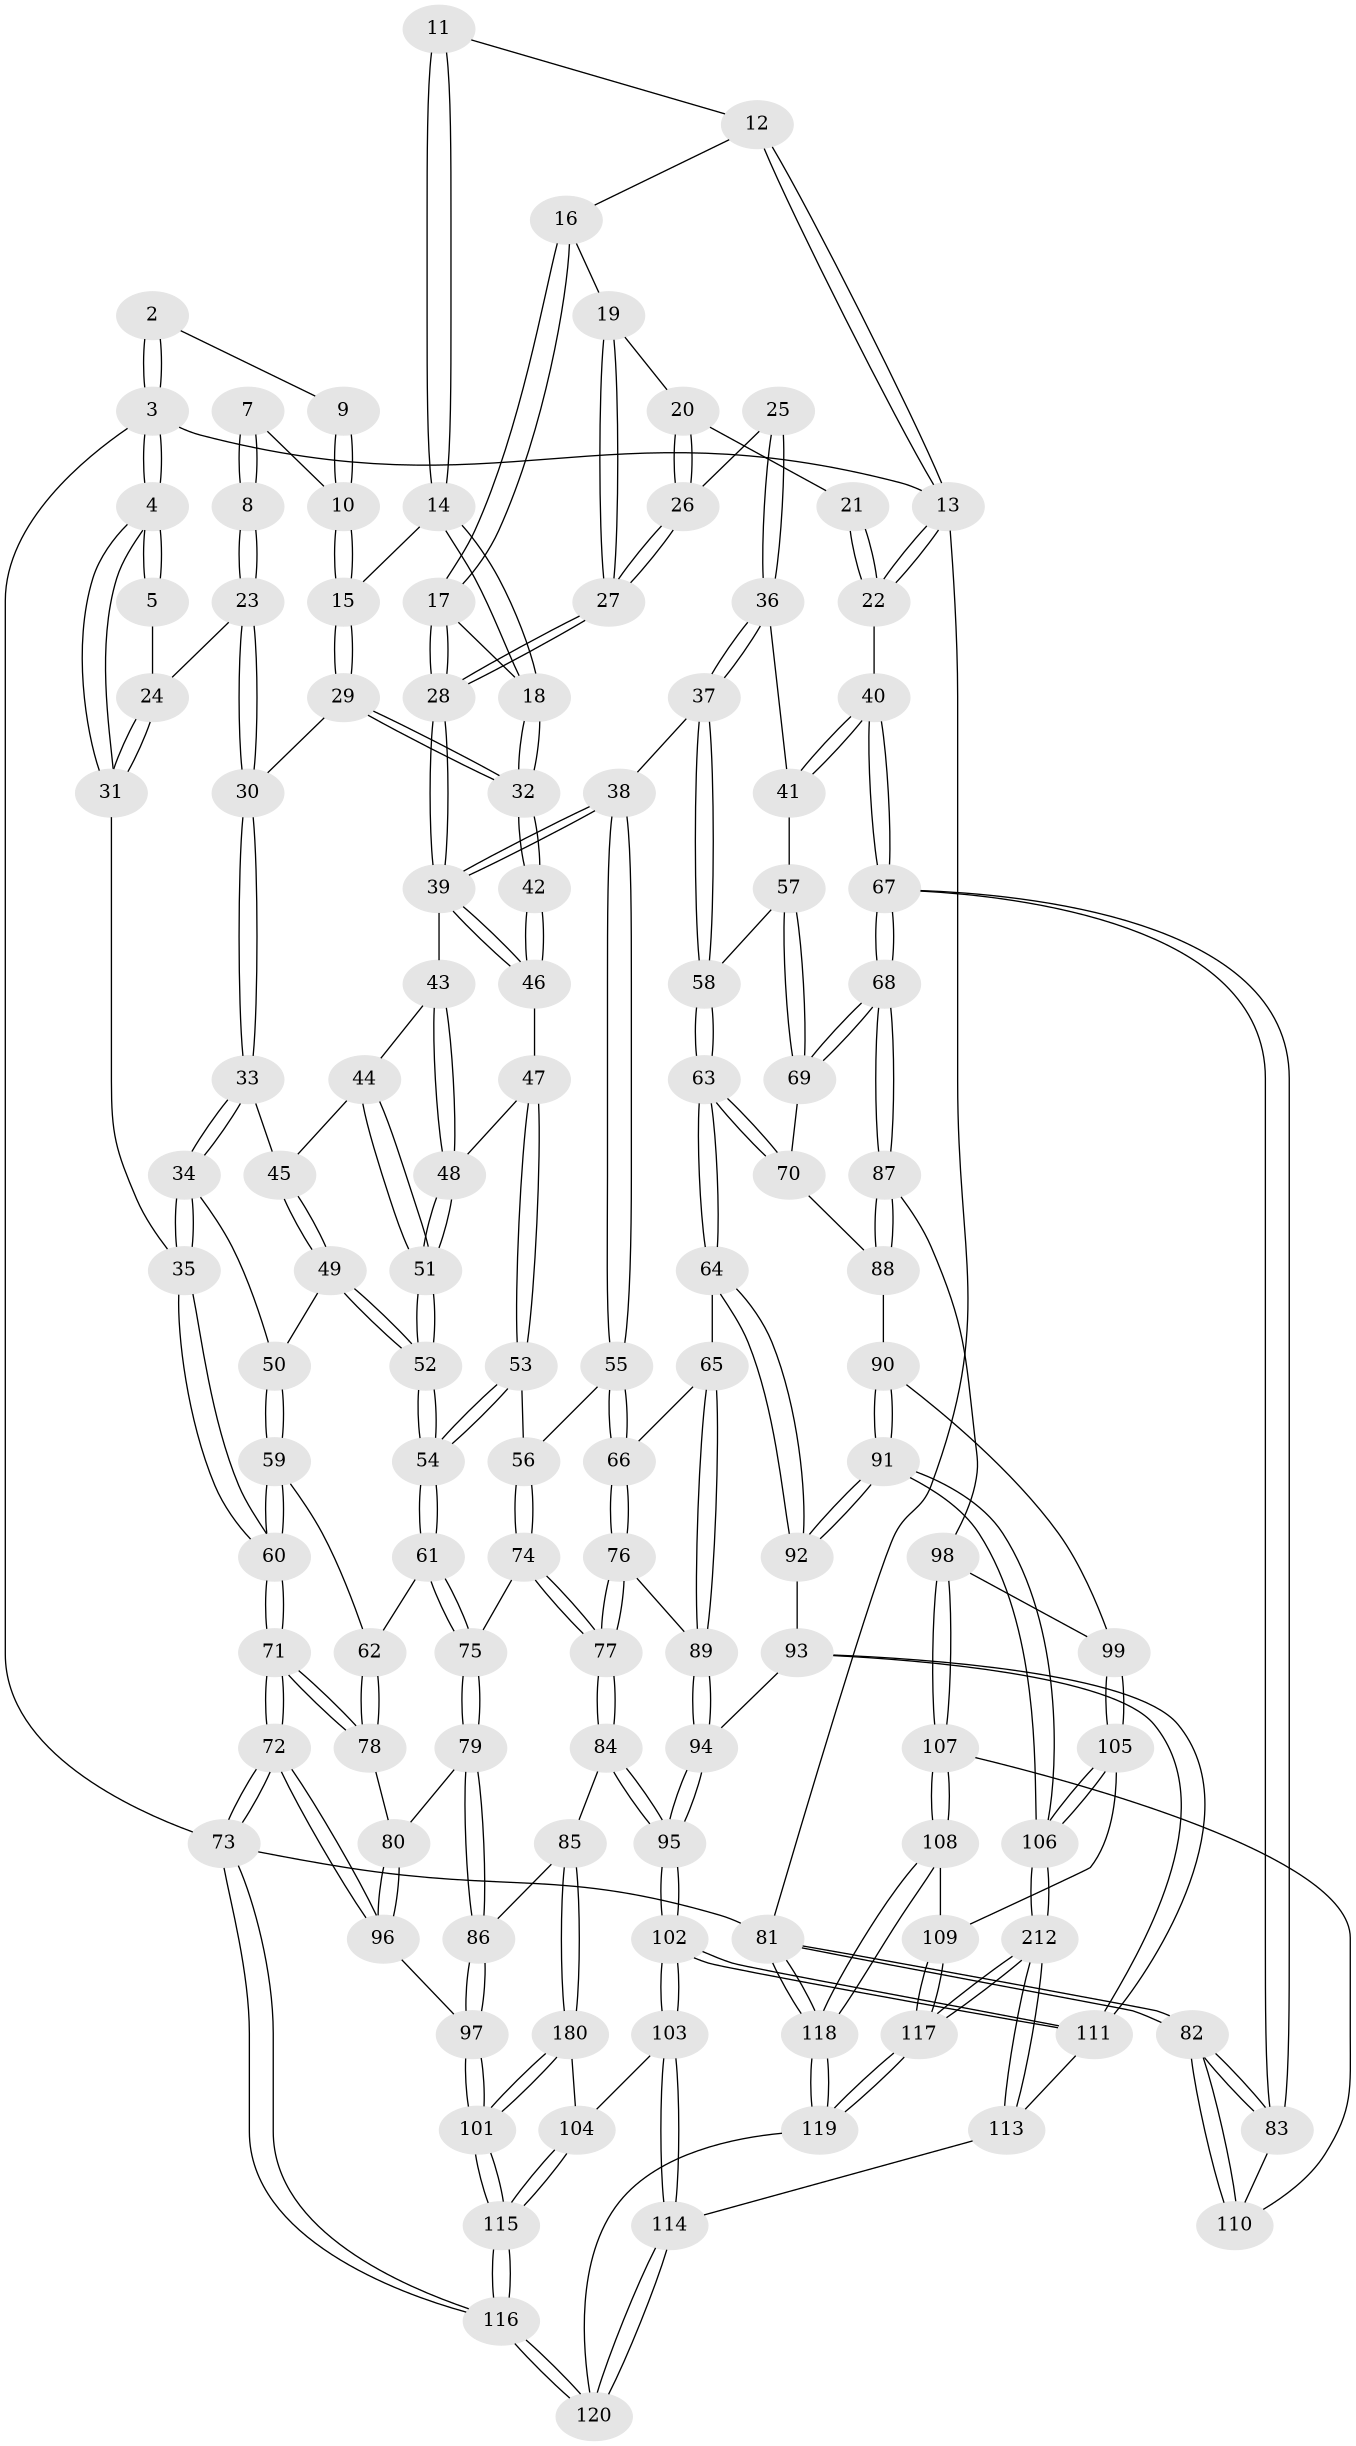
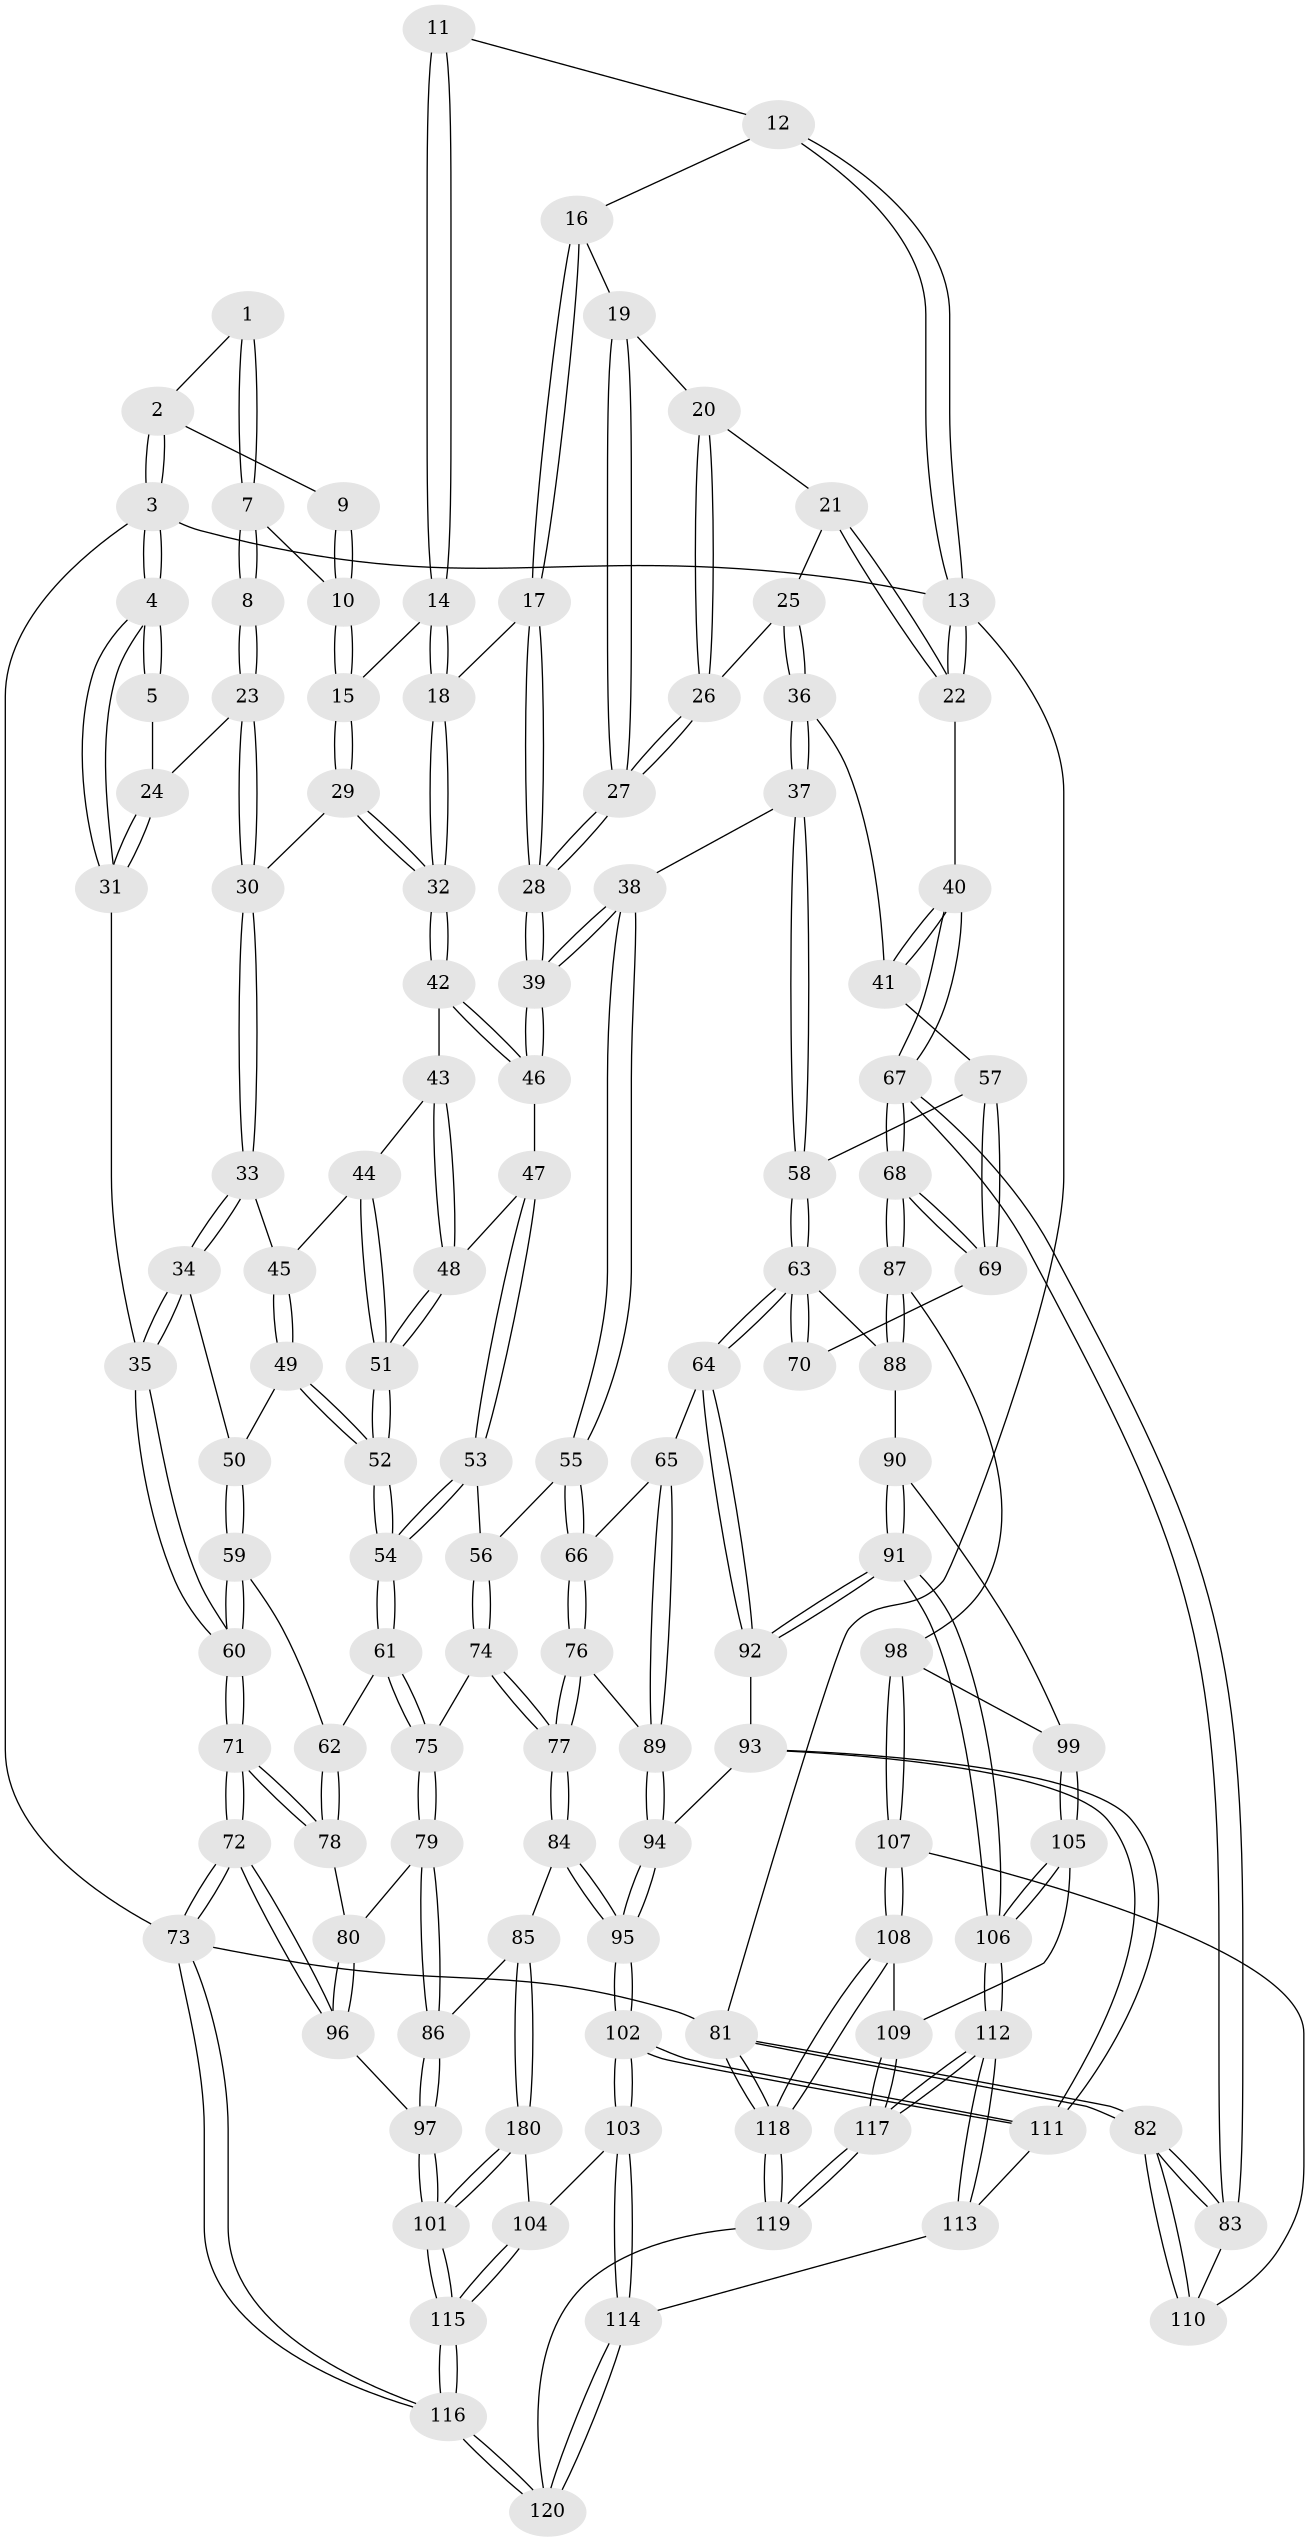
node "1": added
edge "21" -- "25": added
edge "39" -- "43": now "42" -- "43"
edge "70" -- "88": now "63" -- "88"
node "212": label "212" -> "112"
